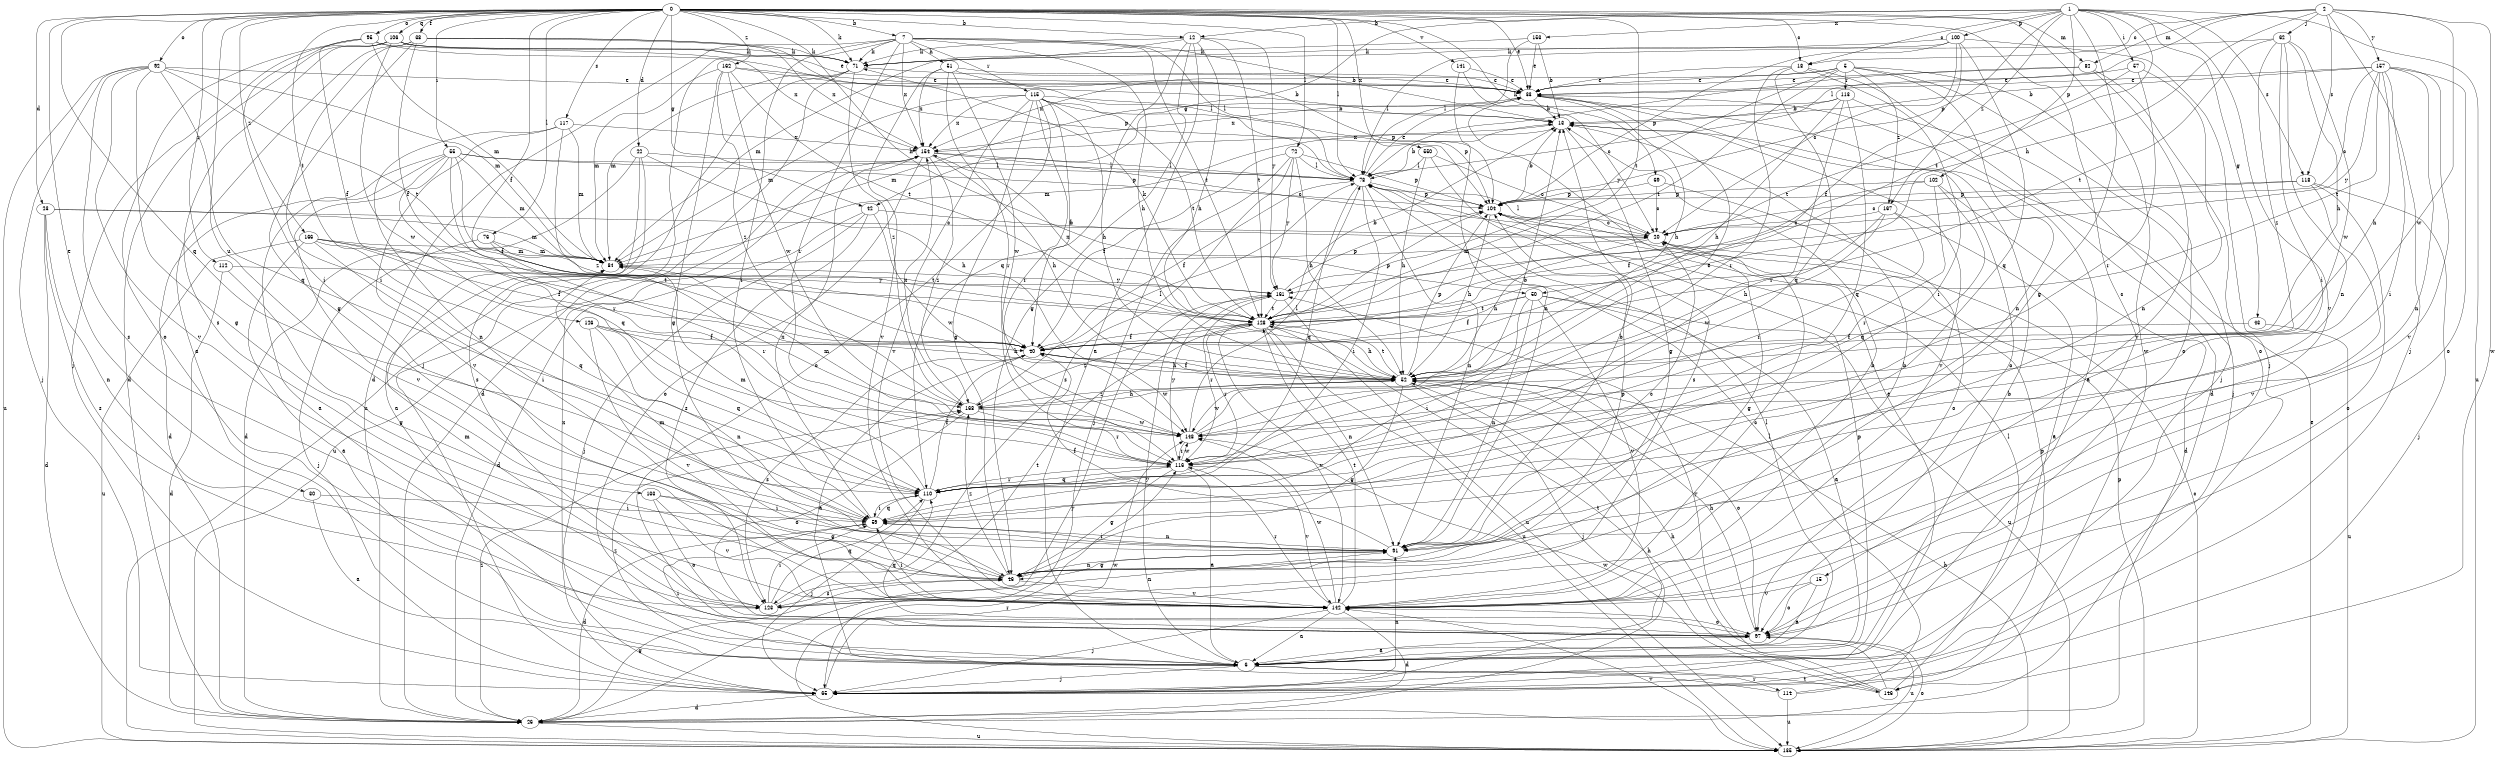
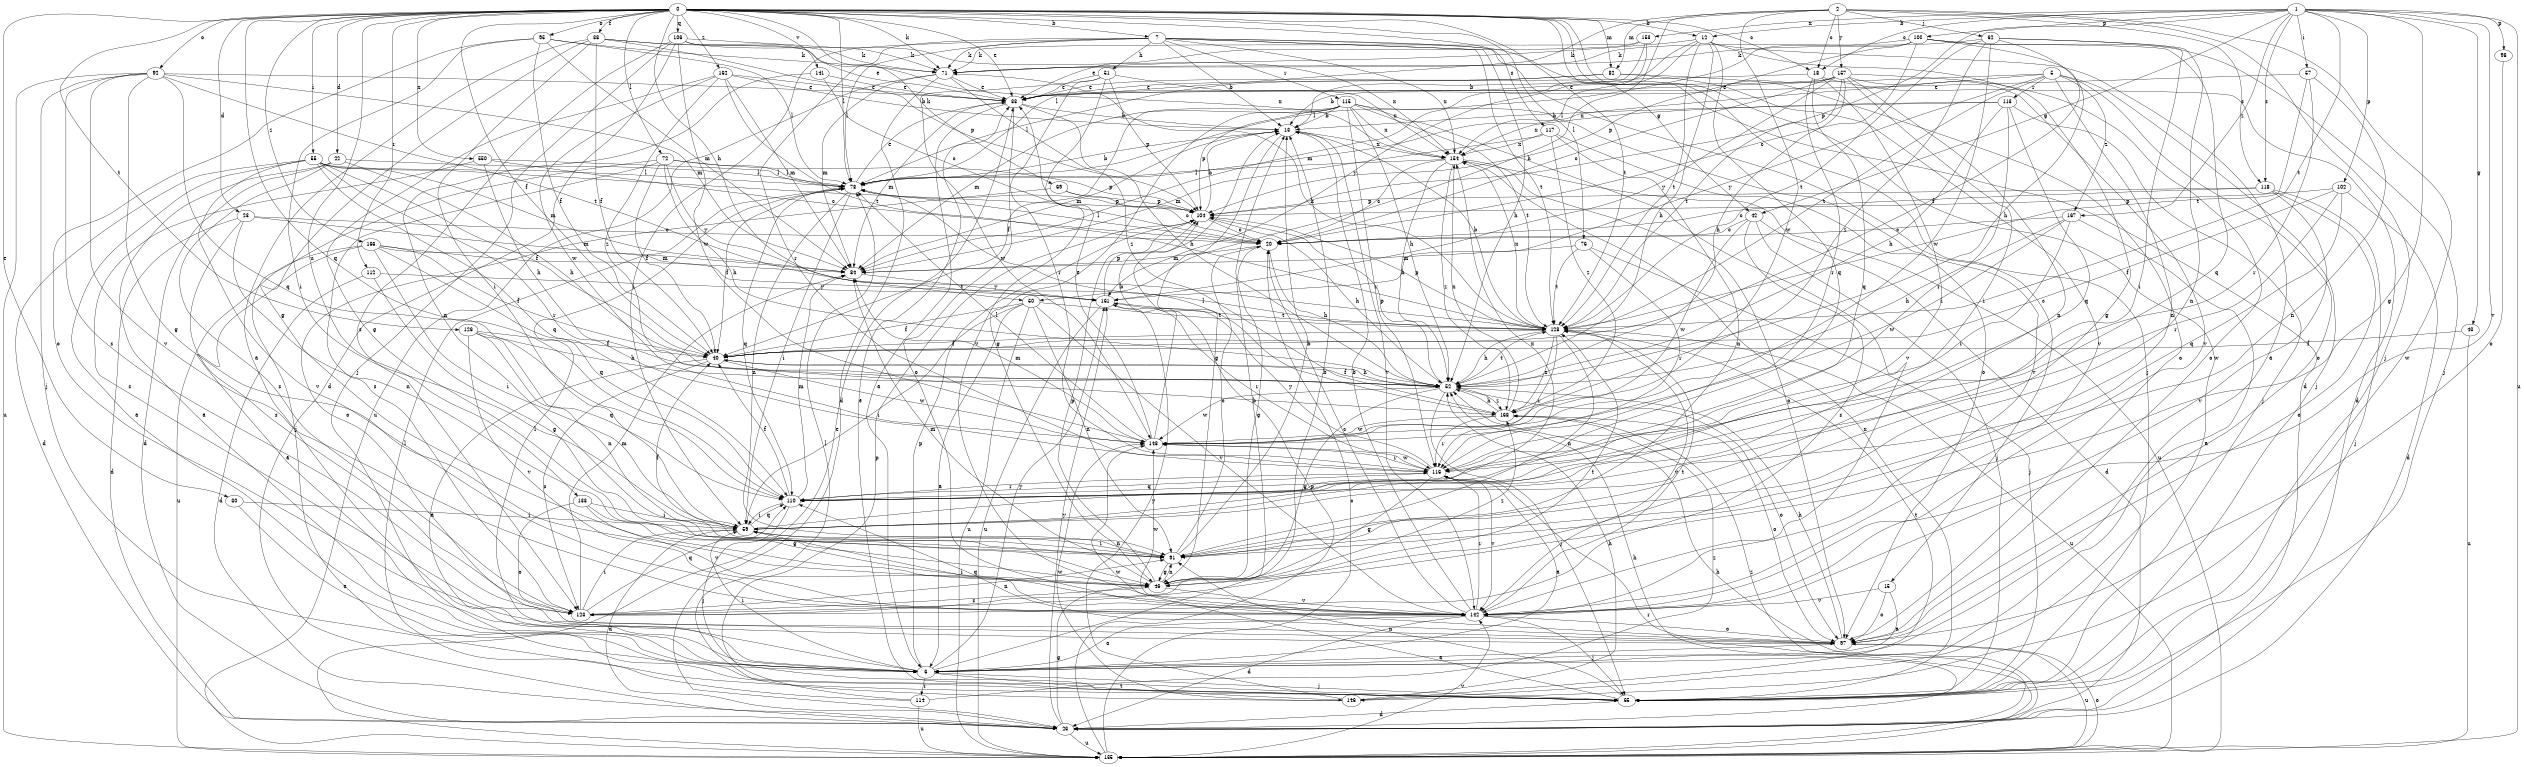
node "98": added
